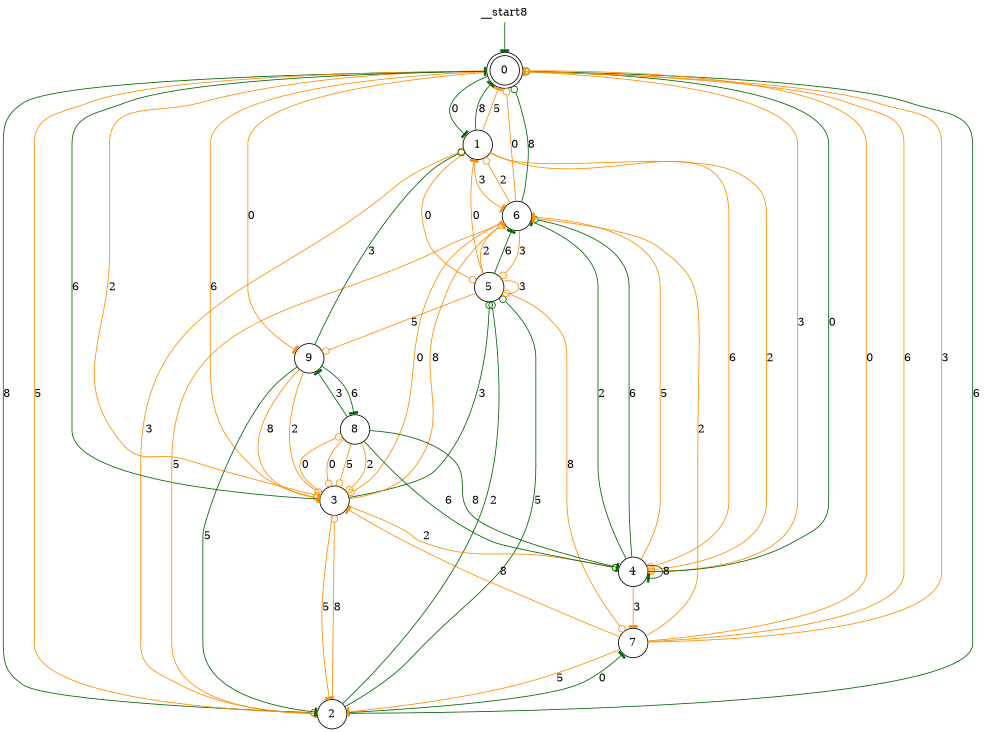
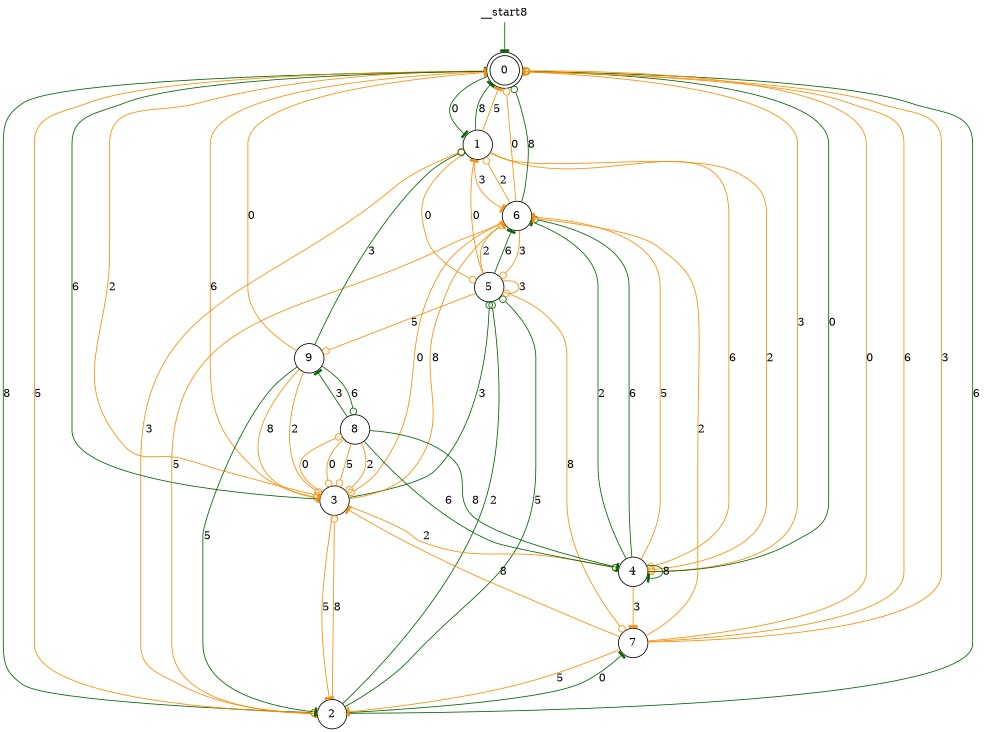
edge "0" -> "9": reversed
edge "9" -> "8": arrowhead tee -> odot
